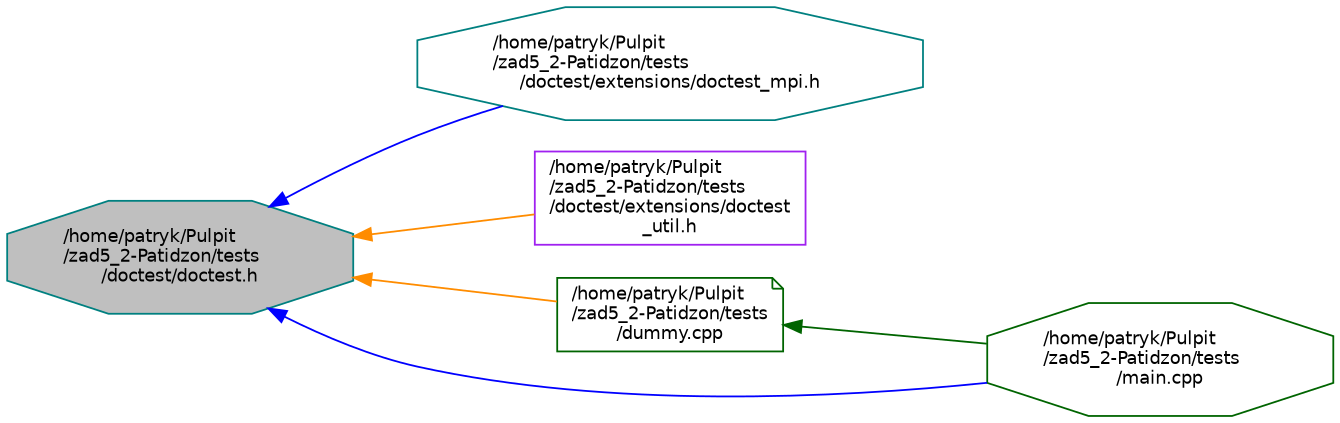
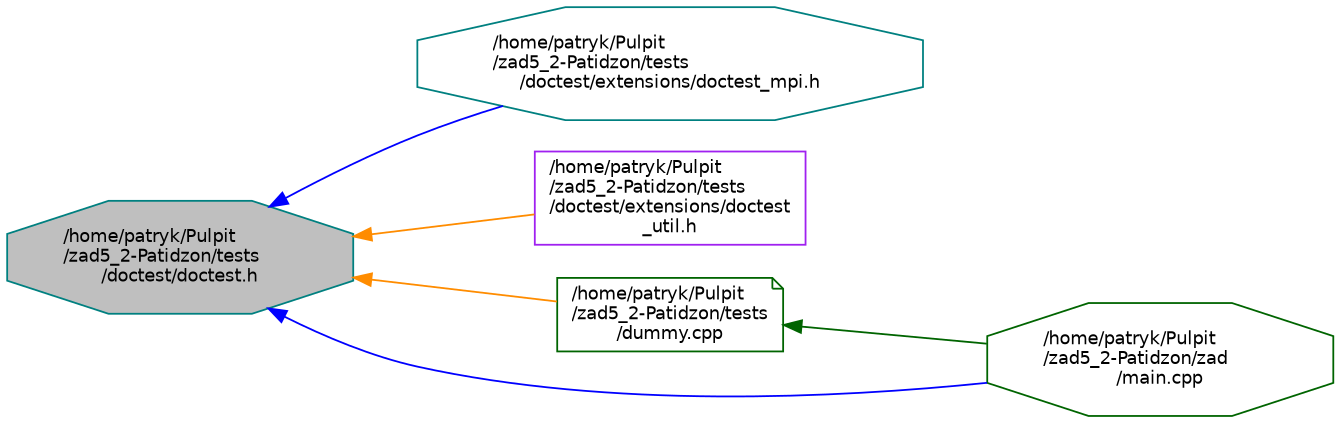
node "/home/patryk/Pulpit /zad5_2-Patidzon/tests /main.cpp": label "/home/patryk/Pulpit /zad5_2-Patidzon/tests /main.cpp" -> "/home/patryk/Pulpit /zad5_2-Patidzon/zad /main.cpp"
